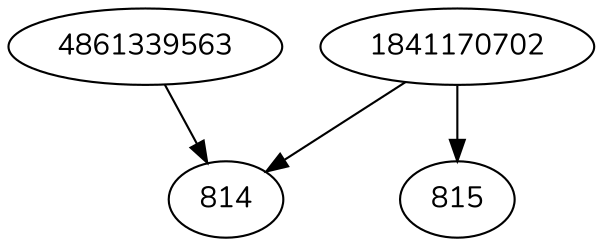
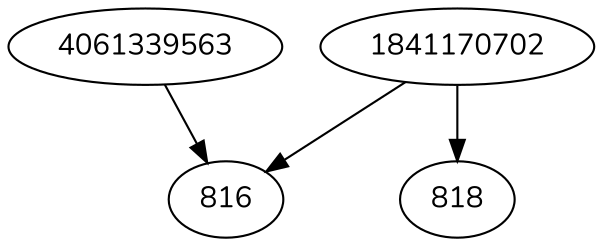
node "4861339563": label "4861339563" -> "4061339563"
node "814": label "814" -> "816"
node "815": label "815" -> "818"
